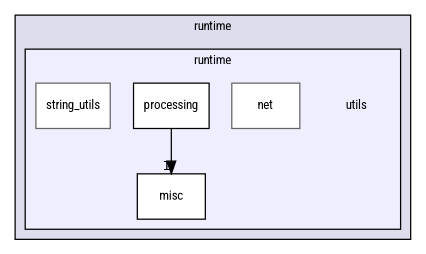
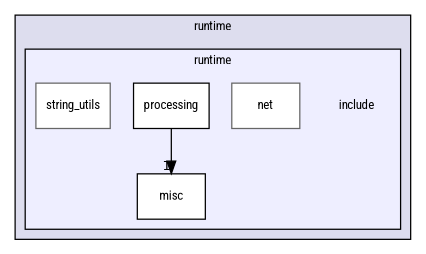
node "utils": label "utils" -> "include"
